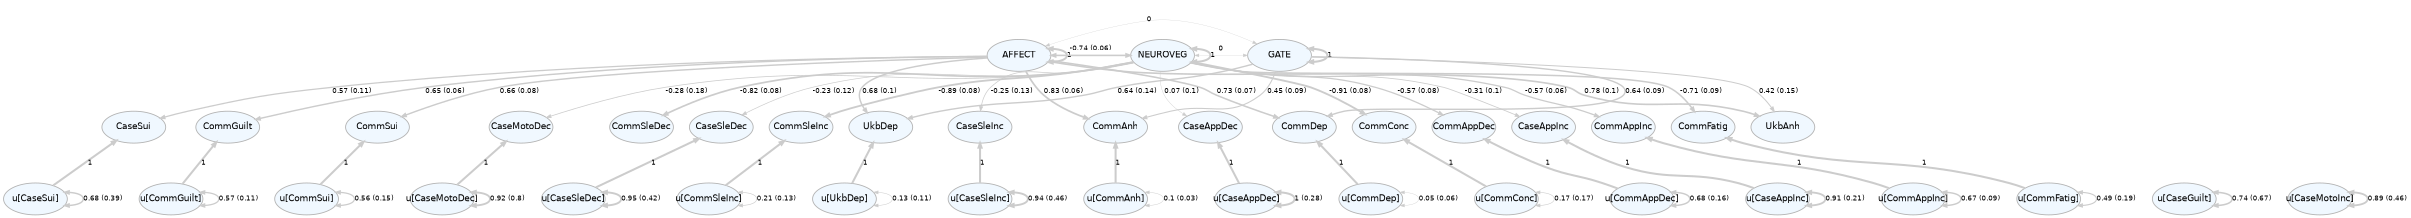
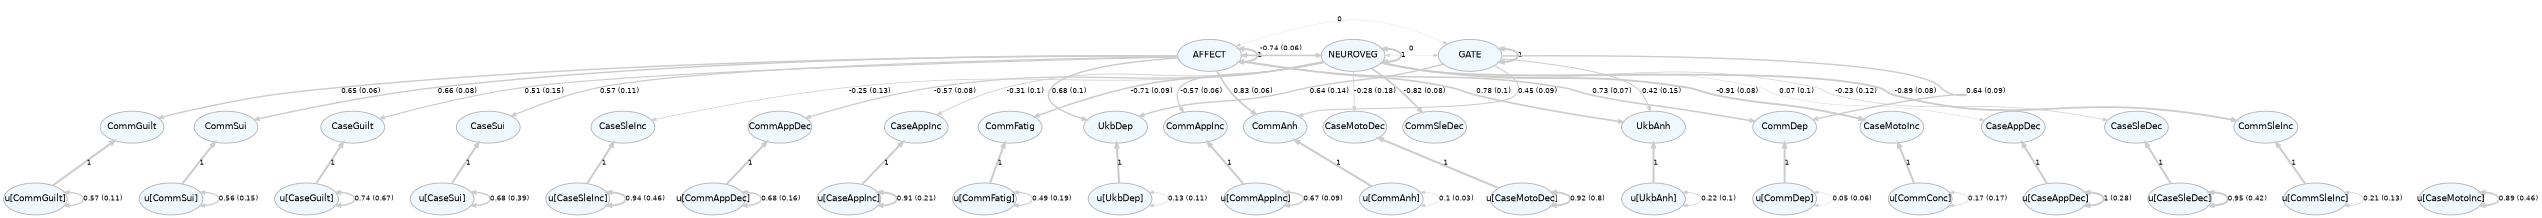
node "CaseGuilt": added
node "CommConc": label "CommConc" -> "CaseMotoInc"
node "u[UkbAnh]": added
